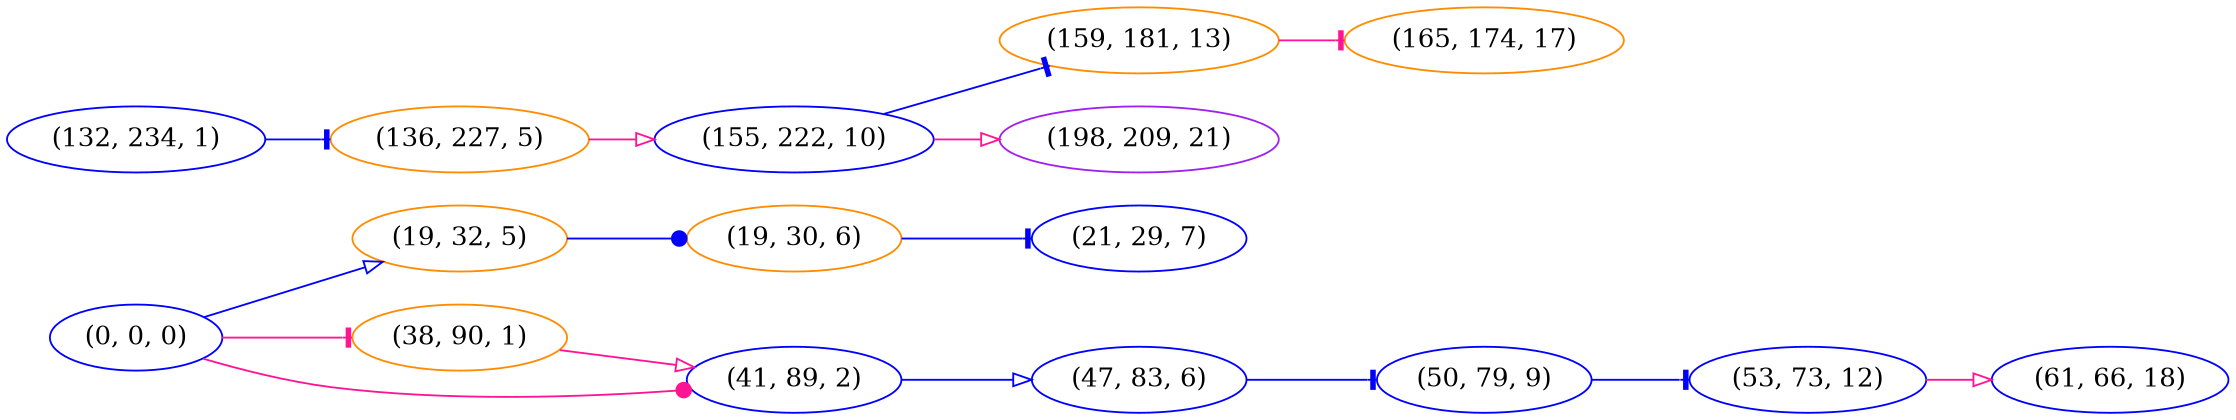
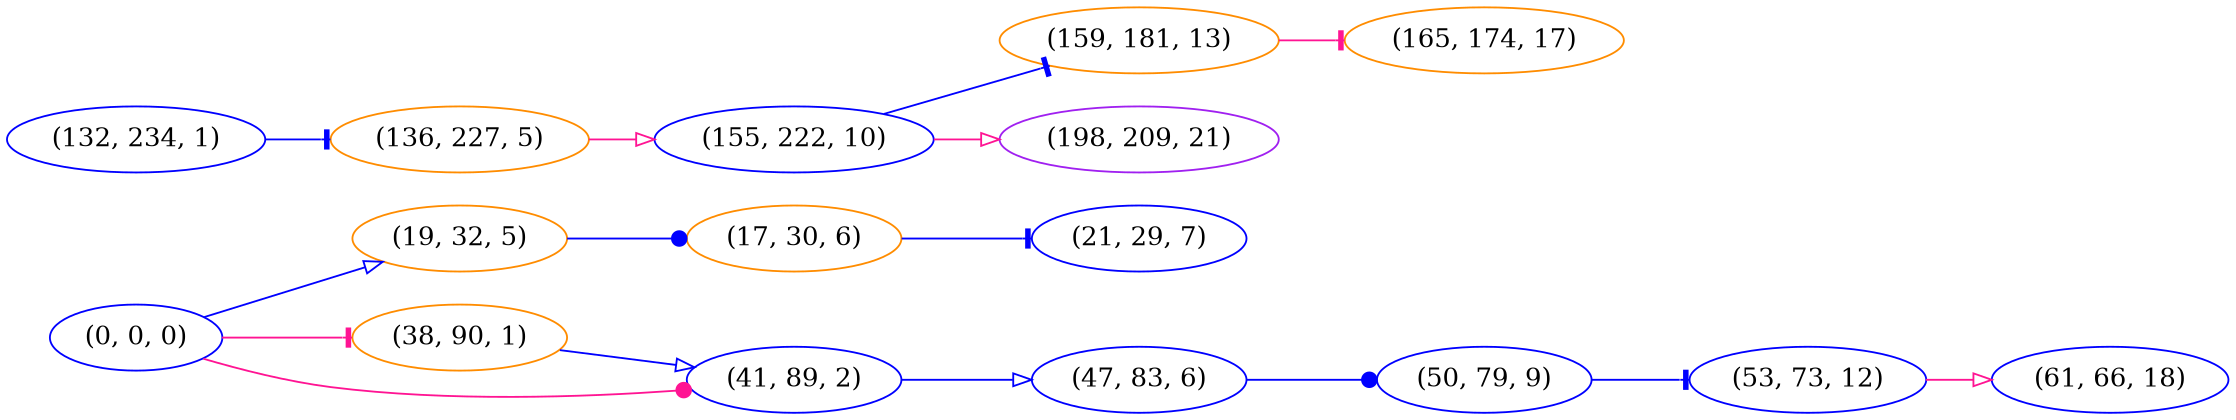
node "(19, 30, 6)": label "(19, 30, 6)" -> "(17, 30, 6)"
edge "(38, 90, 1)" -> "(41, 89, 2)": color deeppink -> blue
edge "(47, 83, 6)" -> "(50, 79, 9)": arrowhead tee -> dot
